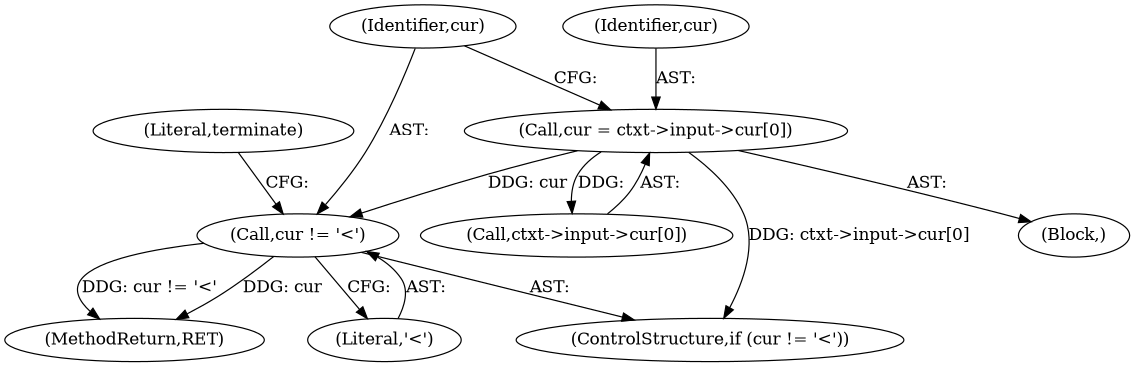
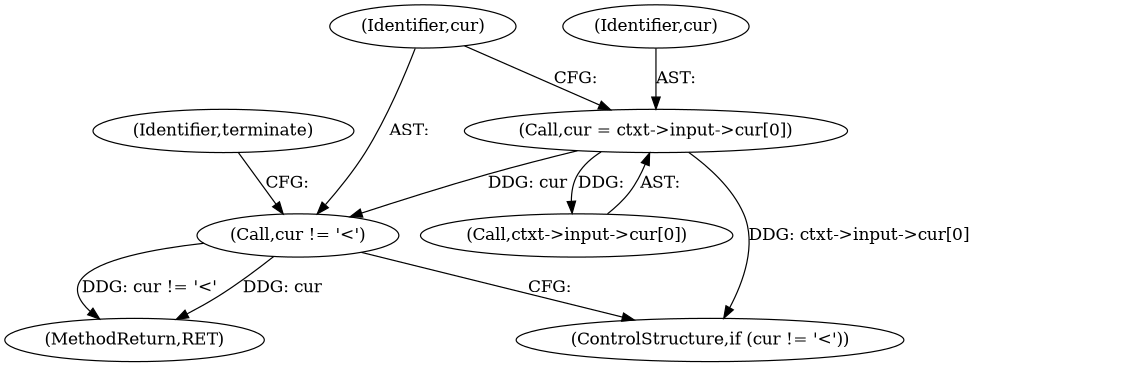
node "(Literal,terminate)": label "(Literal,terminate)" -> "(Identifier,terminate)"
node "(Block,)": removed
edge "(Call,cur != '<')" -> "(ControlStructure,if (cur != '<'))": label "AST: " -> "CFG: "
node "(Literal,'<')": removed
